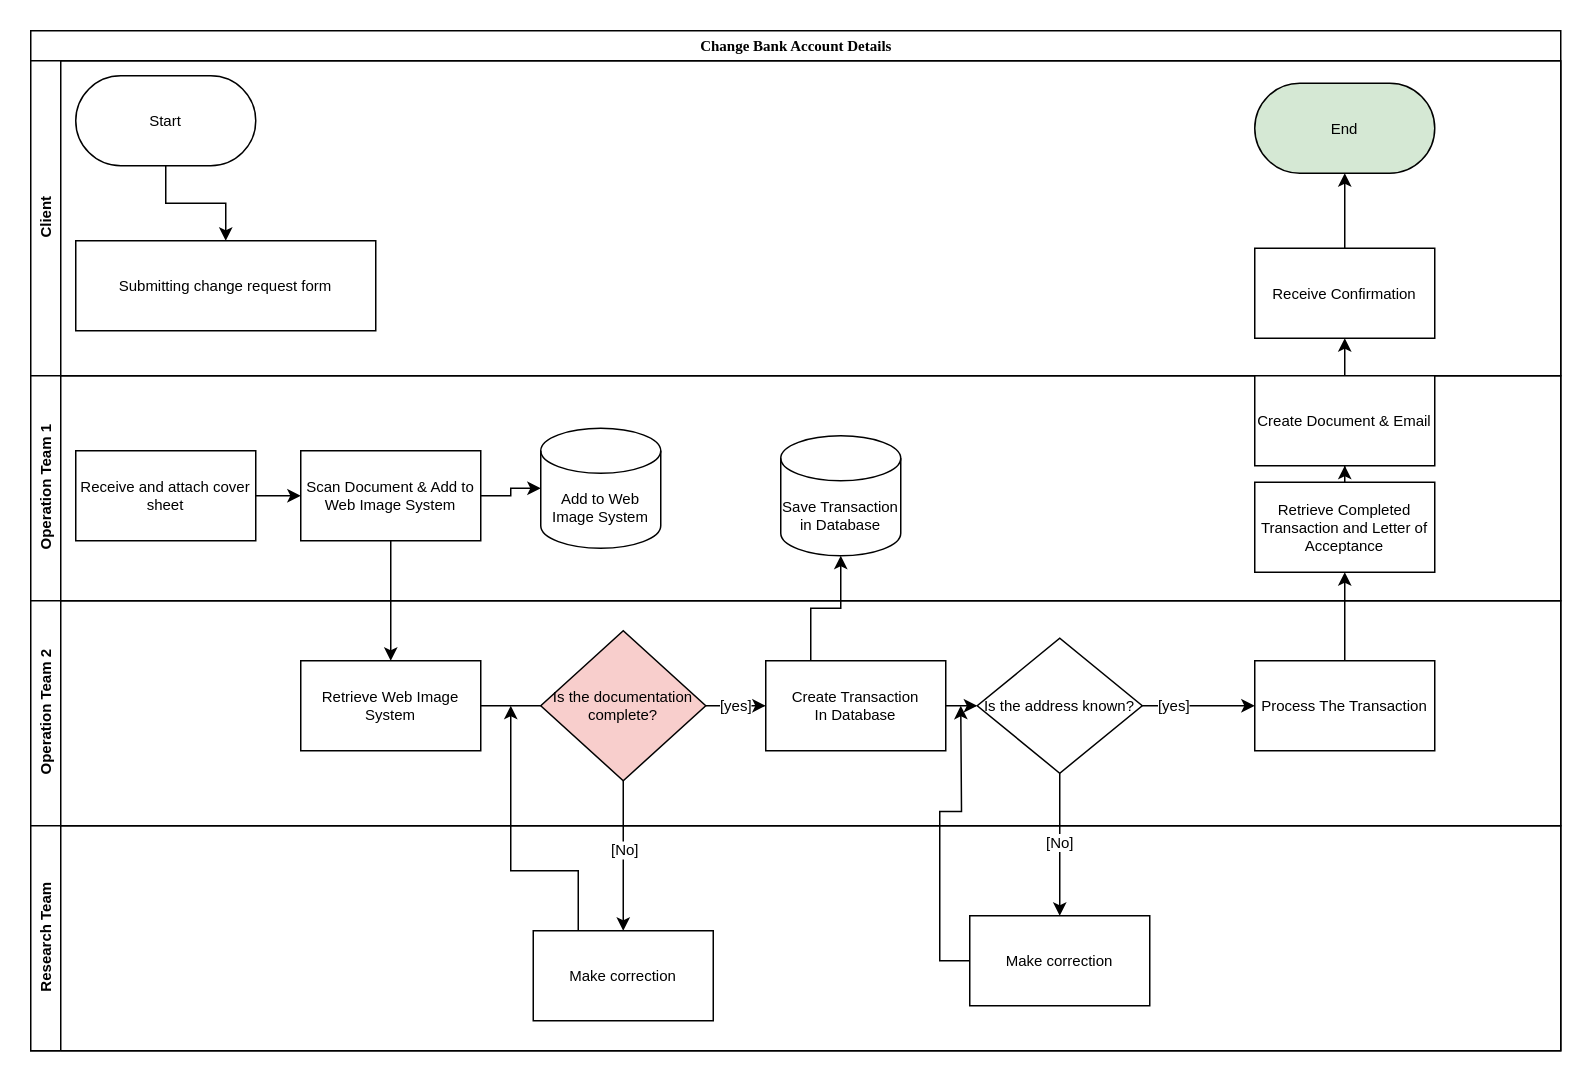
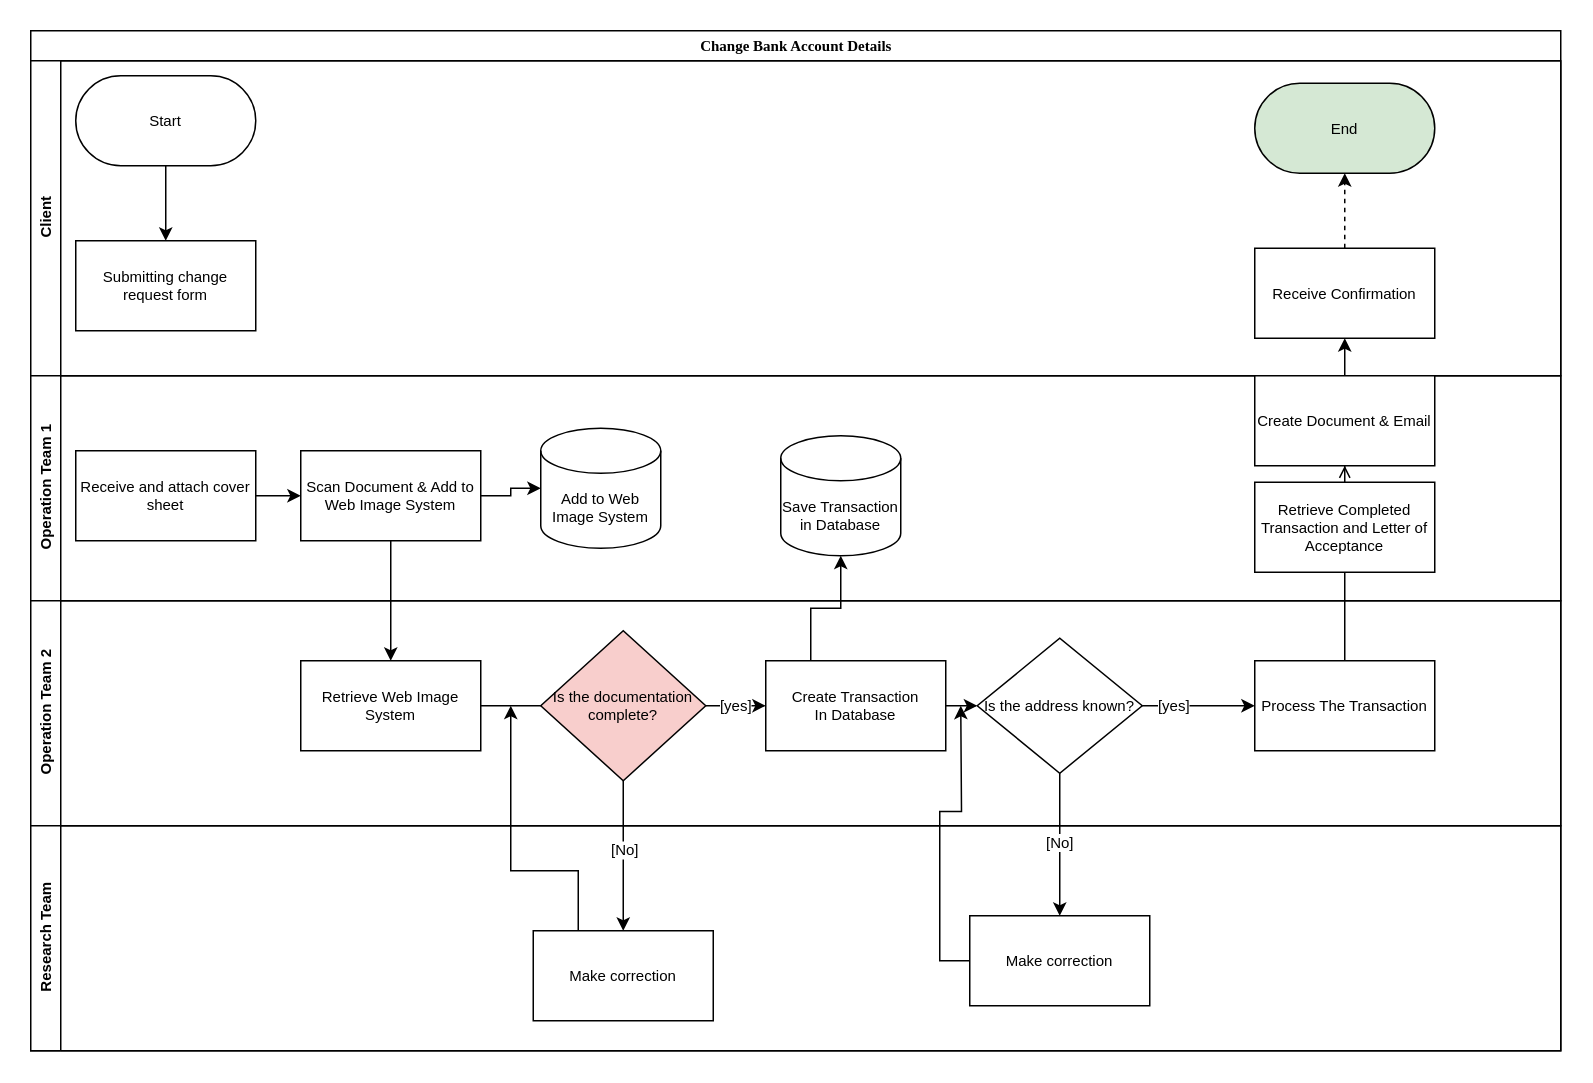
edge "Receive Confirmation" -> "End": style solid -> dashed
node "Submitting change request form": size 300x90 -> 180x90
edge "Retrieve Completed Transaction and Letter of Acceptance" -> "Create Document & Email": arrowhead classic -> open
edge "Process The Transaction" -> "Retrieve Completed Transaction and Letter of Acceptance": arrowhead classic -> none
